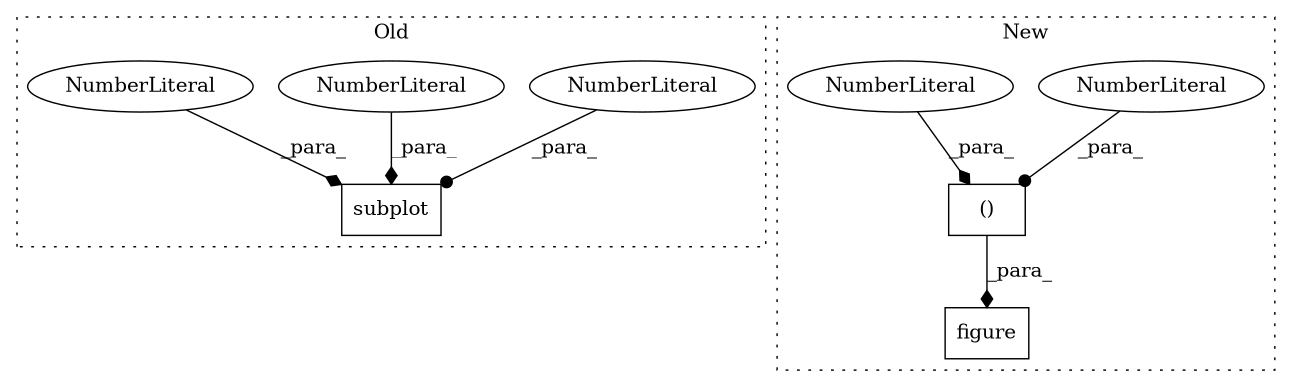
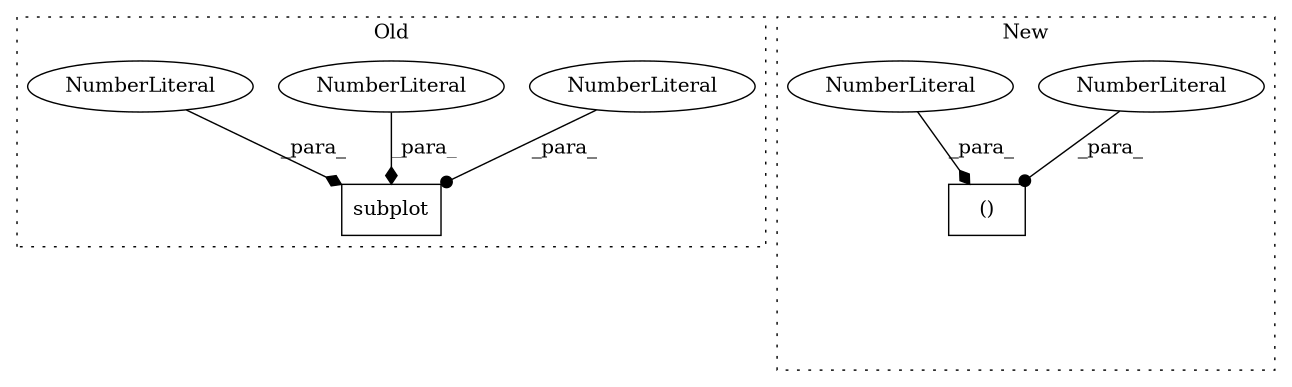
node "figure": removed
